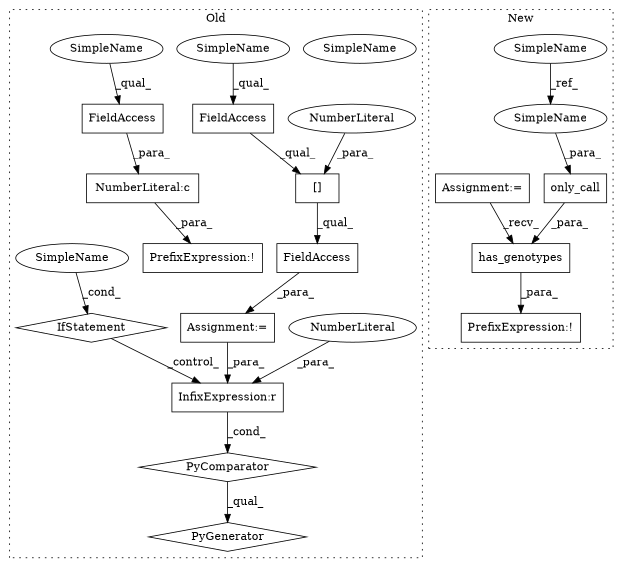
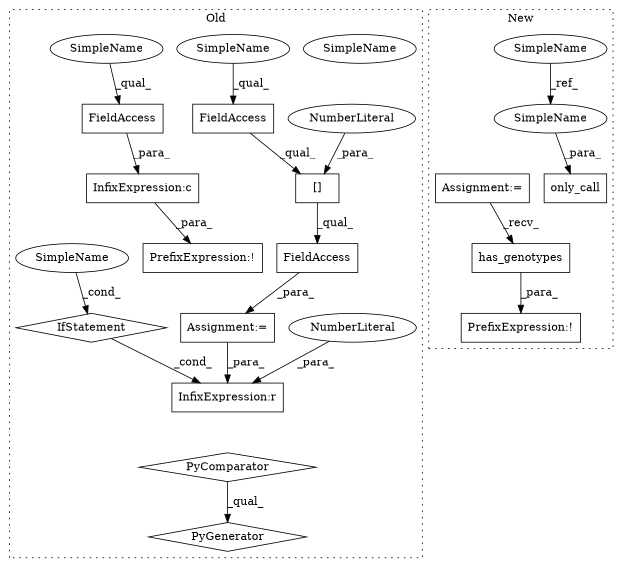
node "NumberLiteral:c": label "NumberLiteral:c" -> "InfixExpression:c"
edge "only_call" -> "has_genotypes": removed, label "_para_"
edge "IfStatement" -> "InfixExpression:r": label "_control_" -> "_cond_"
edge "InfixExpression:r" -> "PyComparator": removed, label "_cond_"
